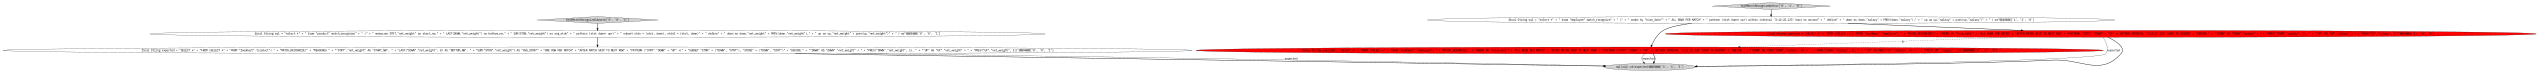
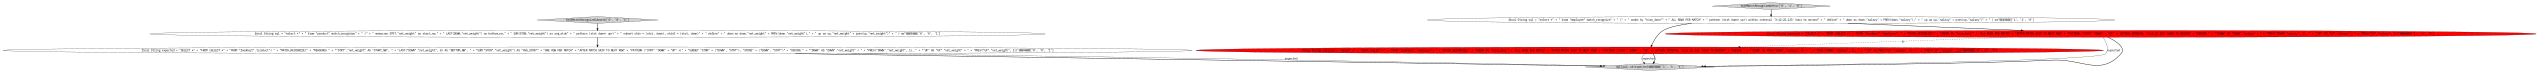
node "sql(sql).ok(expected)@@@5@@@['1', '1', '1']": shape ellipse -> diamond
